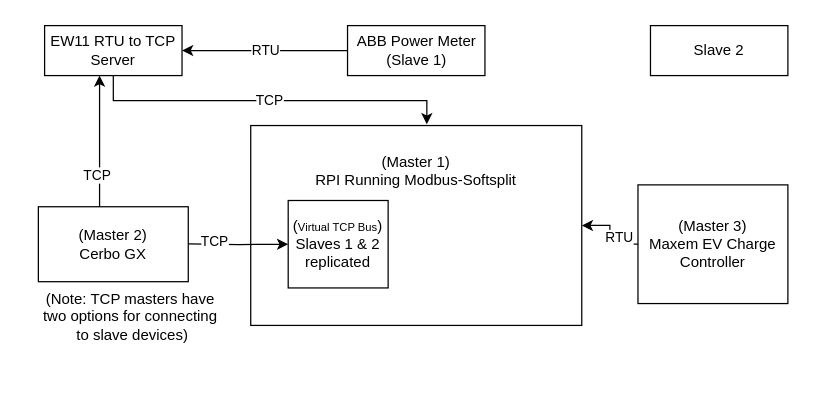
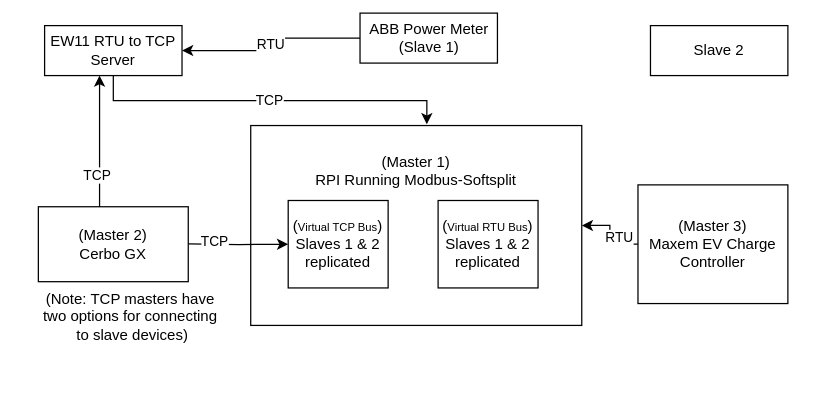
node "ABB Power Meter (Slave 1)": moved (416, 51) -> (429, 38)
node "(Virtual RTU Bus) Slaves 1 & 2 replicated": added
